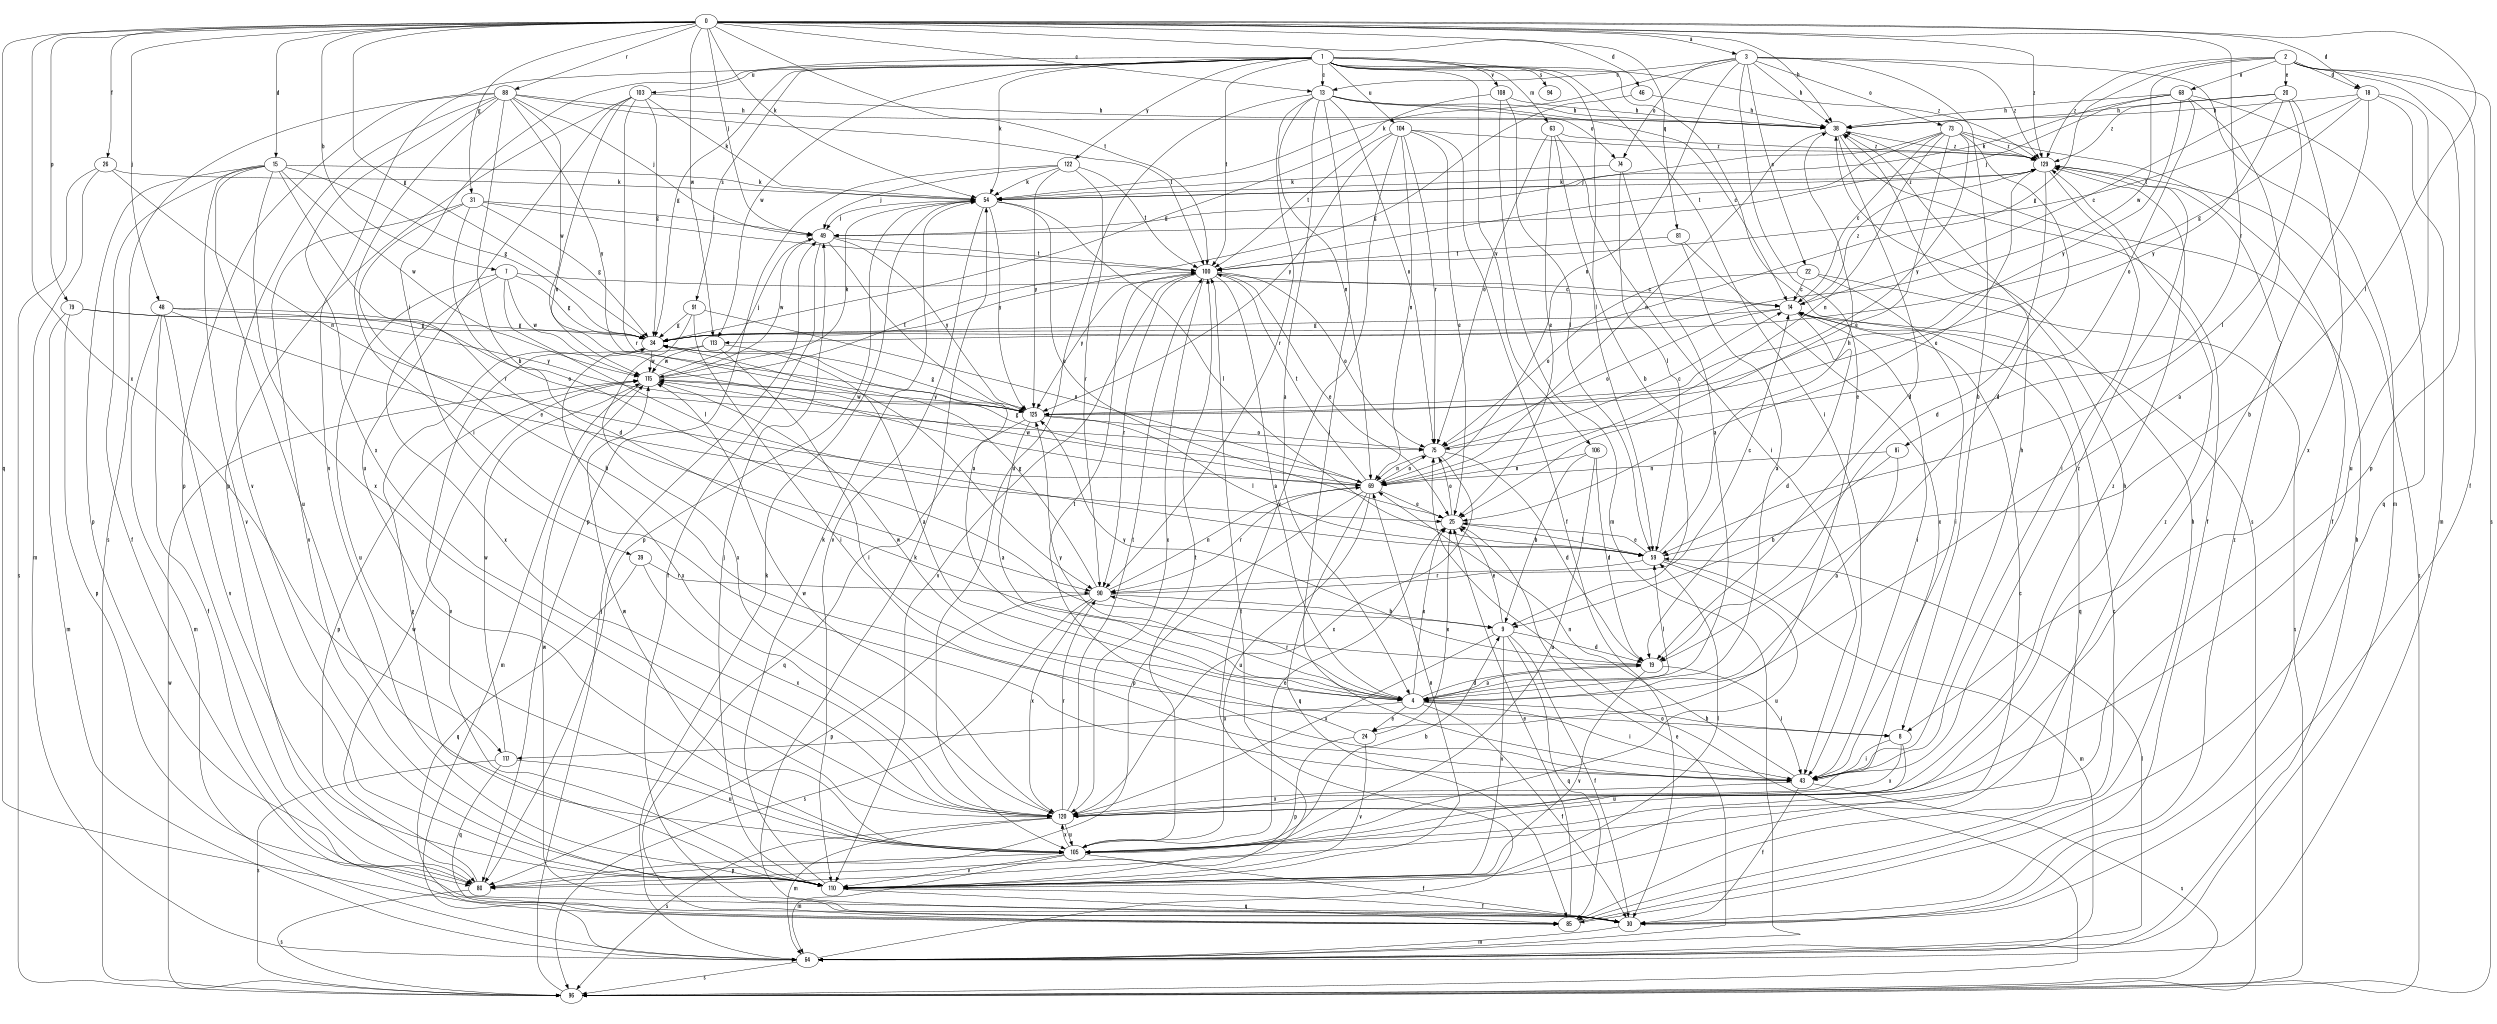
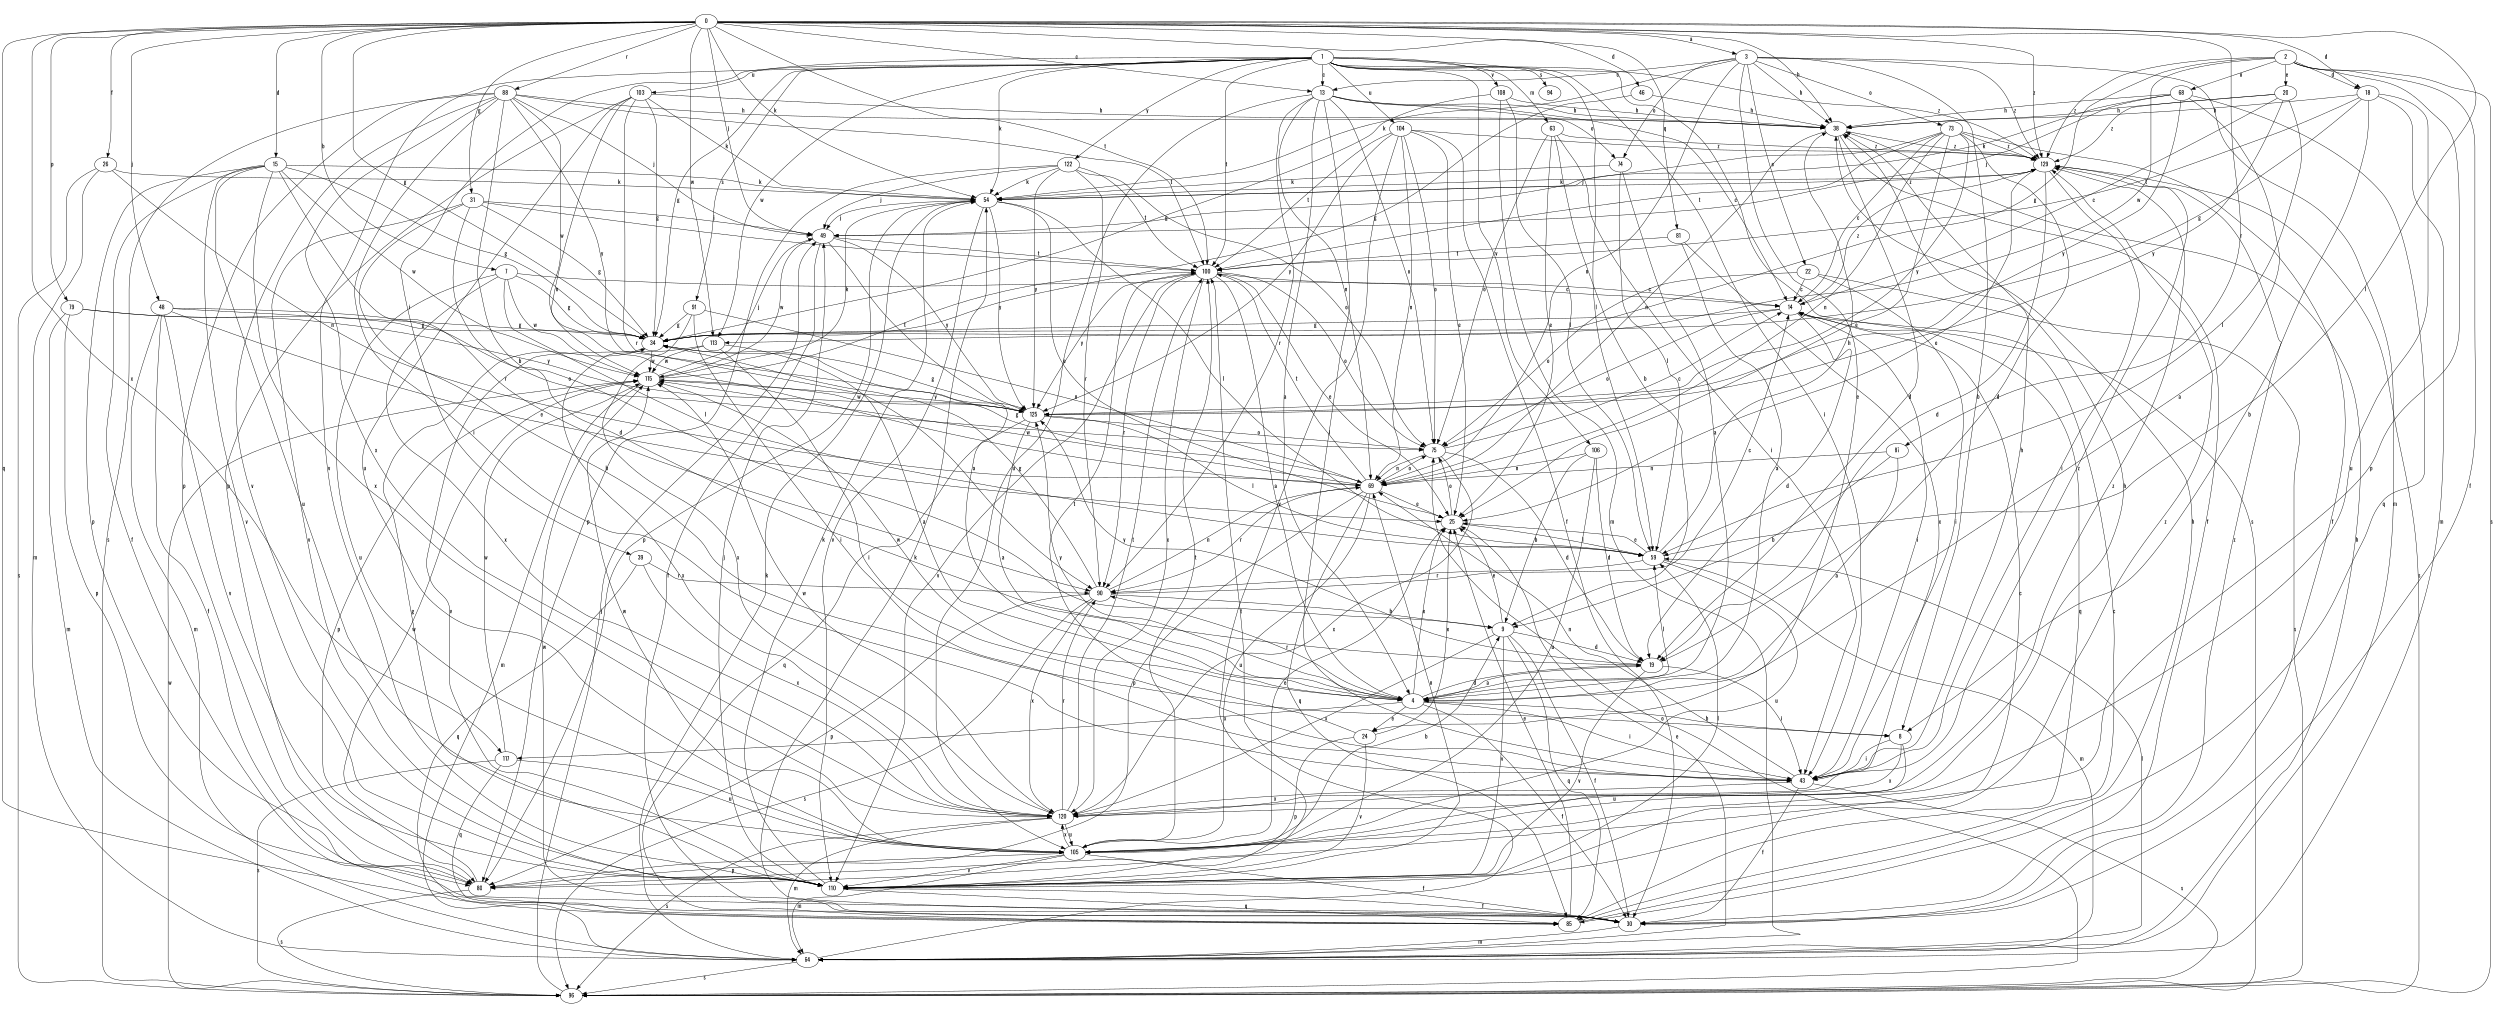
edge "104" -> "75": label "r" -> "o"
edge "68" -> "75": now "122" -> "75"
edge "20" -> "120": removed, label "x"
